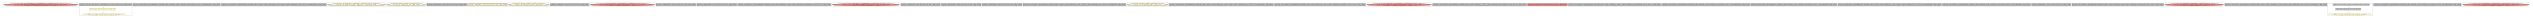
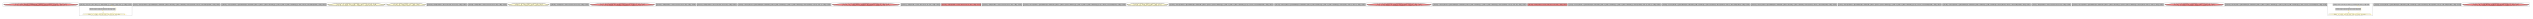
node "[59/60]  %idxprom5 = sext i32 %ix.0 to i64, !dbg !1321": fillcolor lemonchiffon -> grey
node "[65/66]  %idxprom20 = sext i32 %ix.0 to i64, !dbg !1327": fillcolor grey -> lightcoral
node "[69/76]  %cmp2 = icmp slt i32 %ix.0, 100, !dbg !1319": fillcolor lemonchiffon -> grey
